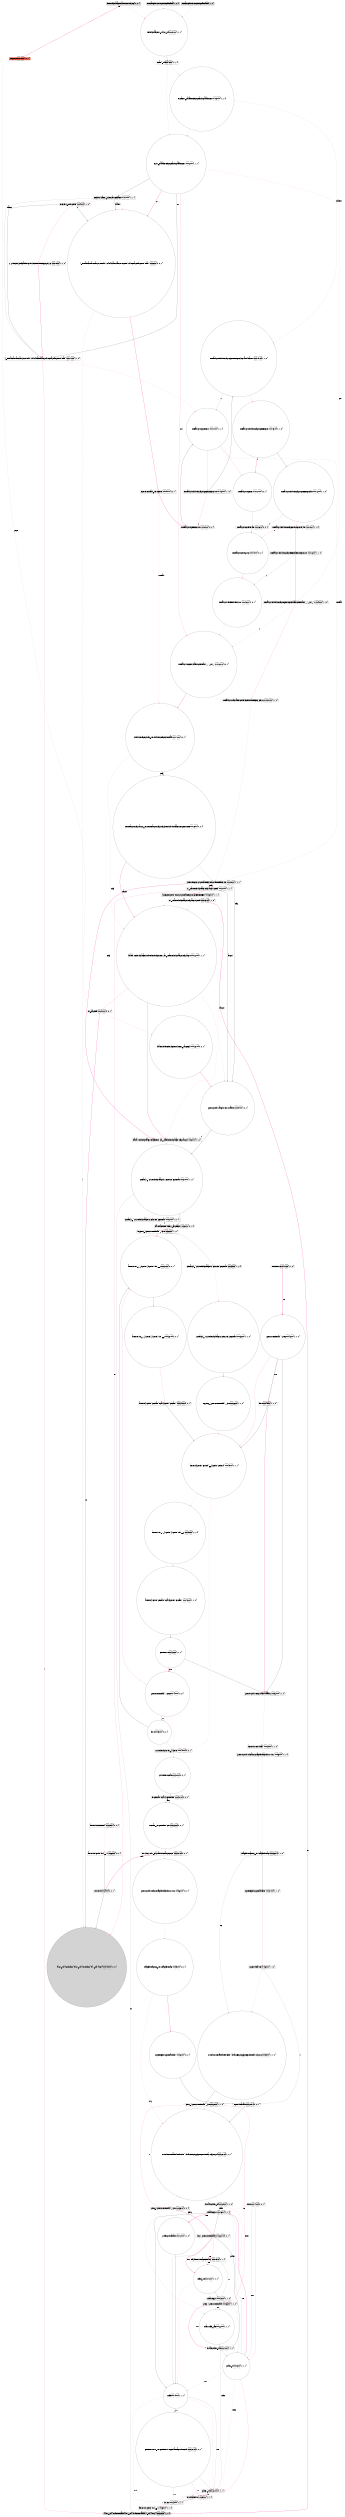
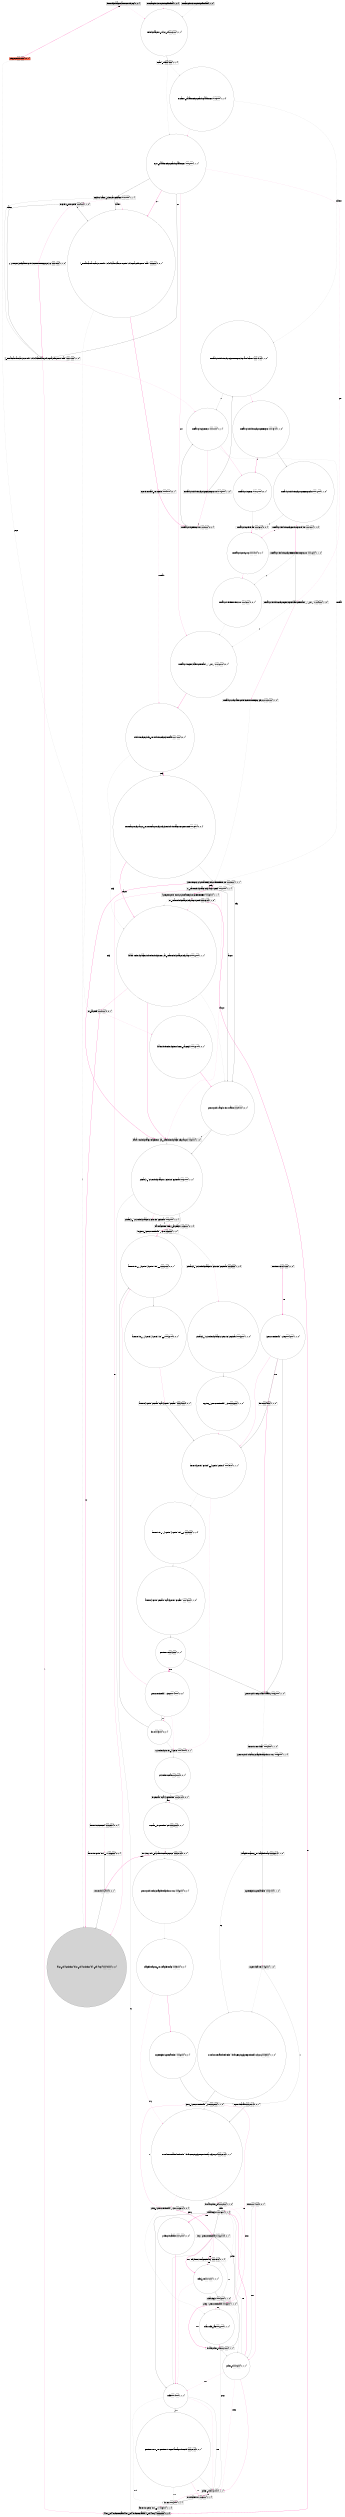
edge "Throwable problem = null@@@67@@@['1', '1', '1']" -> "problem != null@@@81@@@['1', '1', '1']": label "problem" -> "groups"
